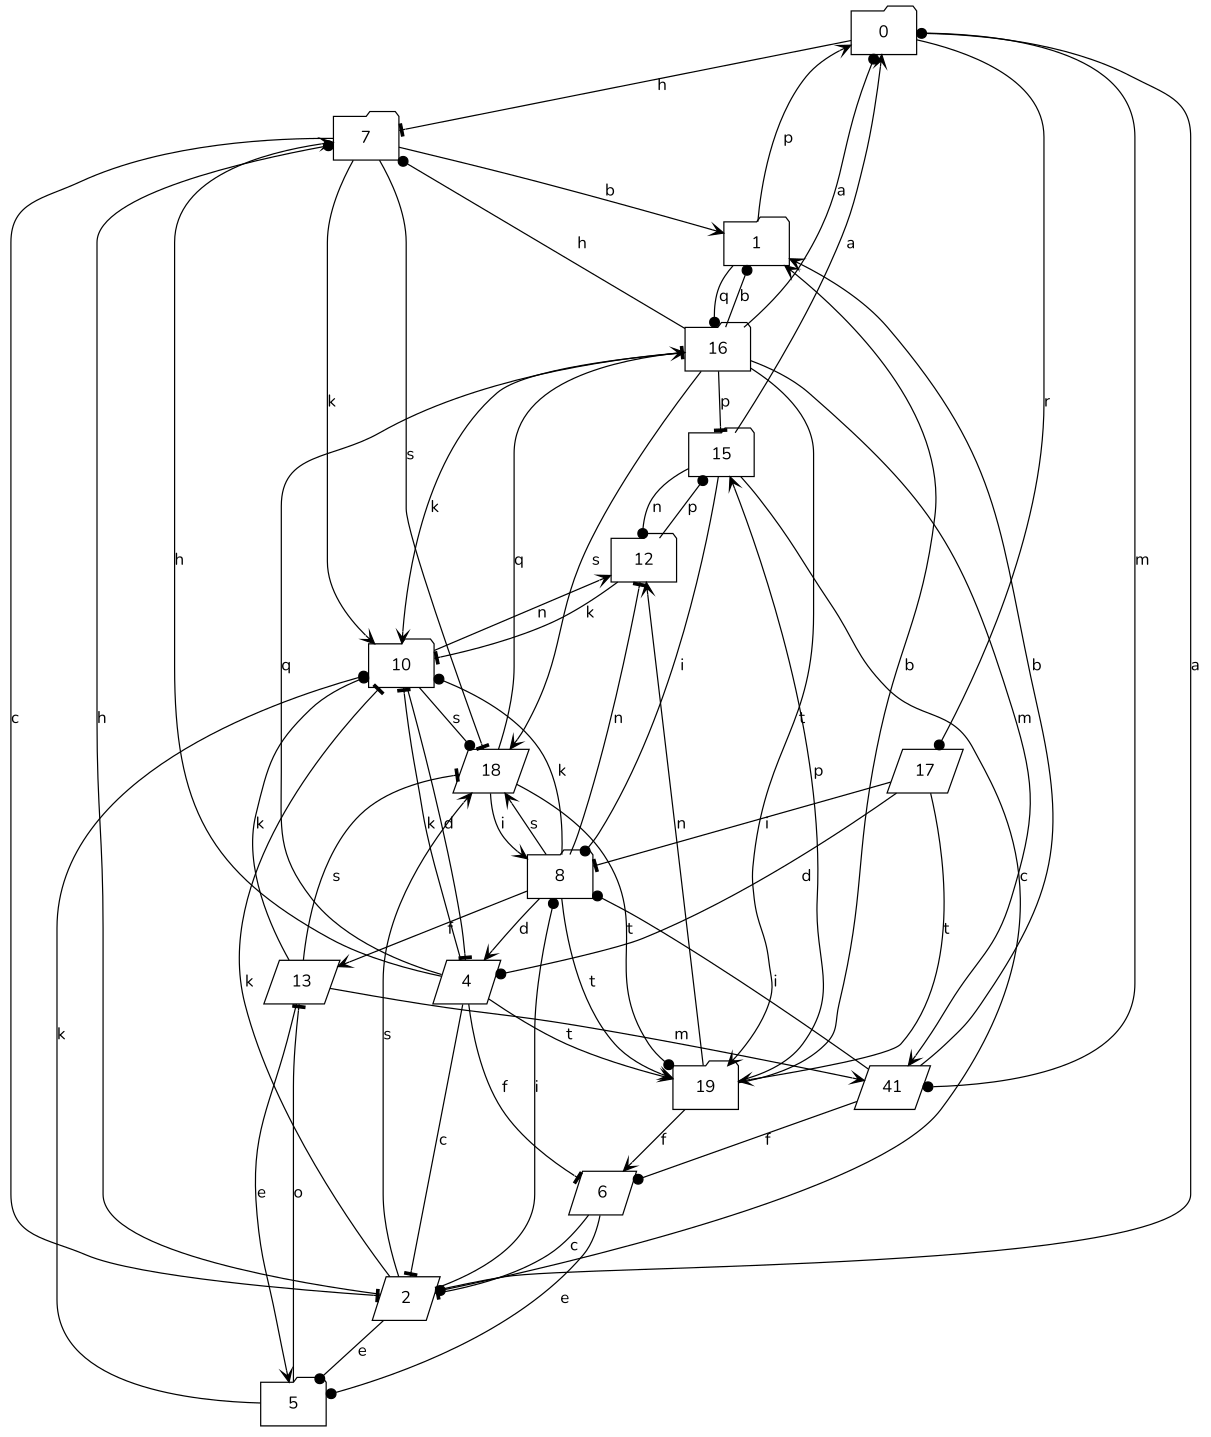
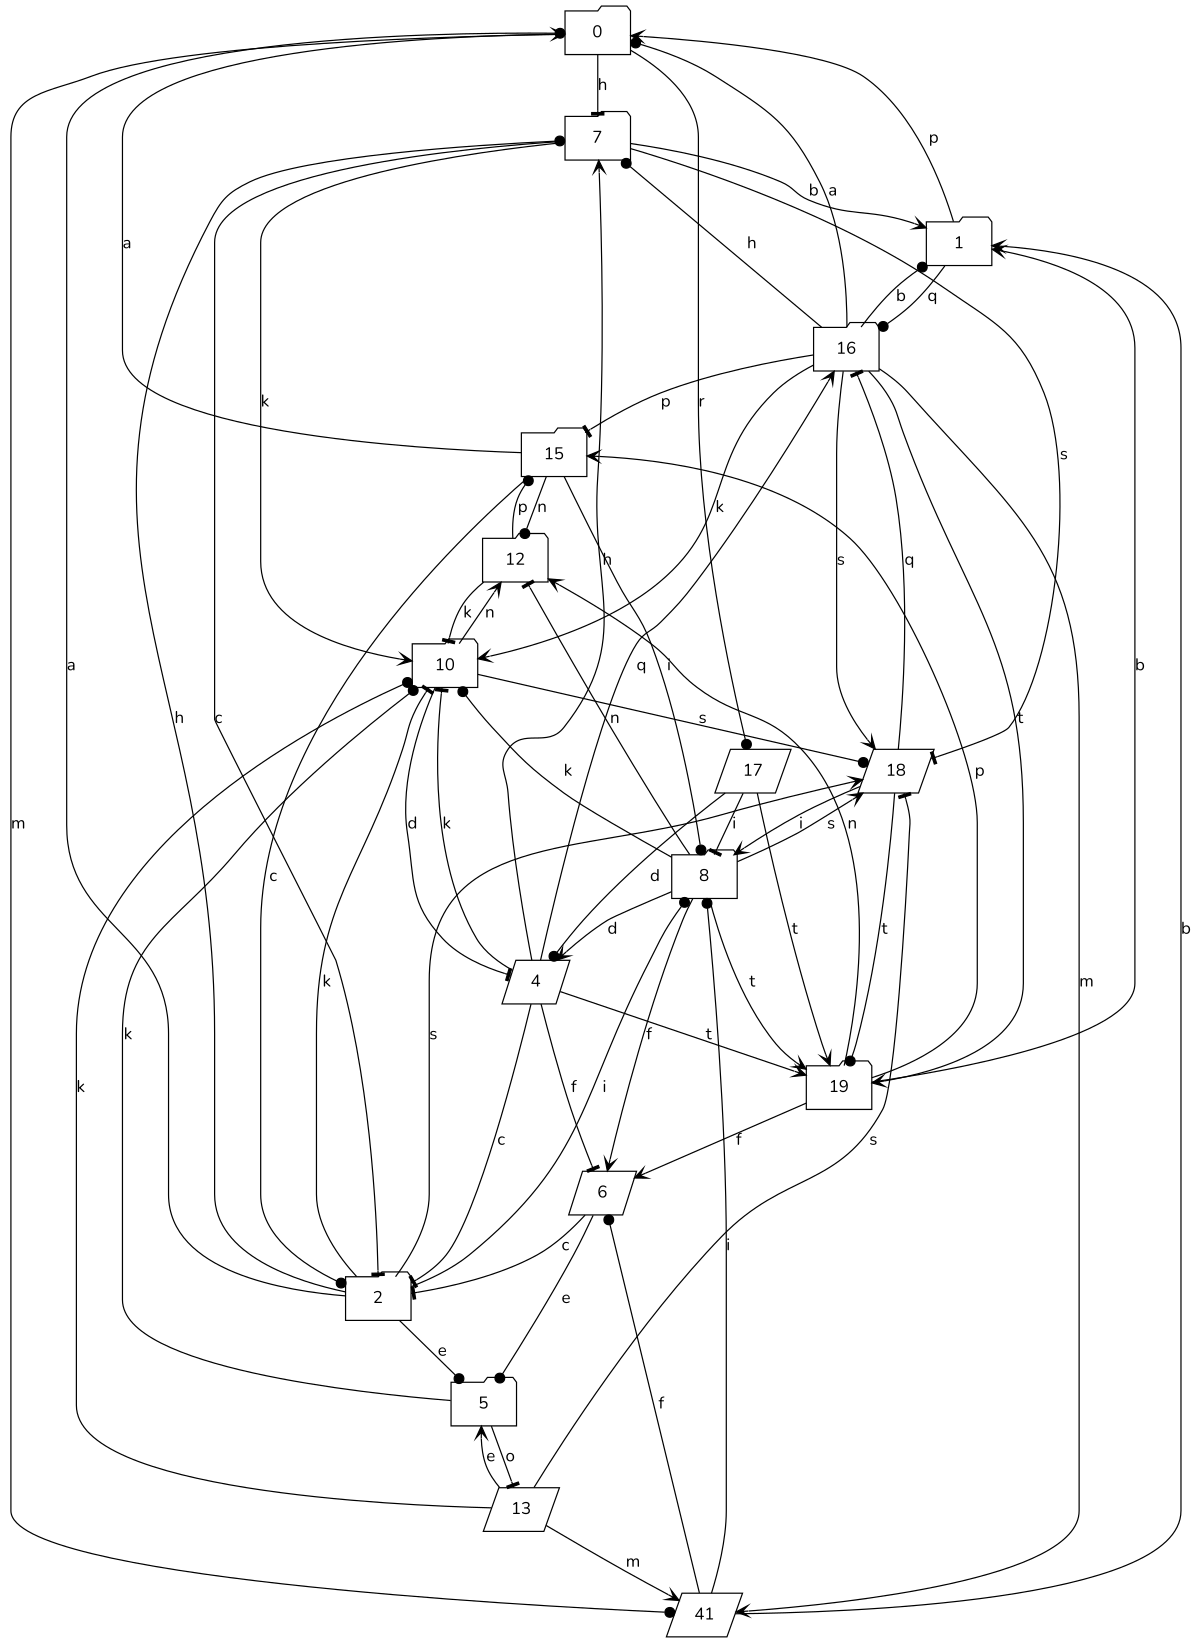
edge "8" -> "13": now "8" -> "6"
node "2": shape parallelogram -> folder
